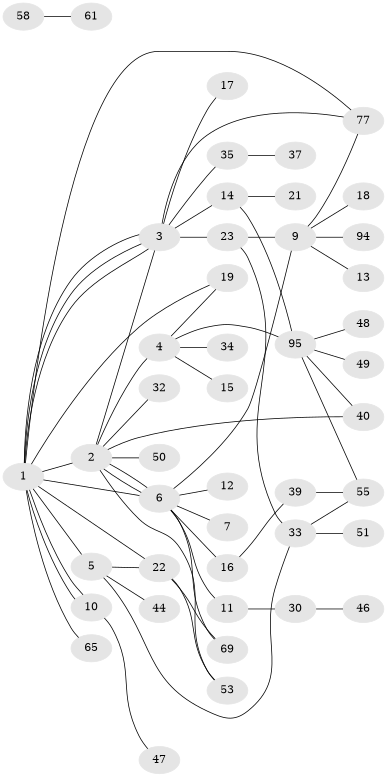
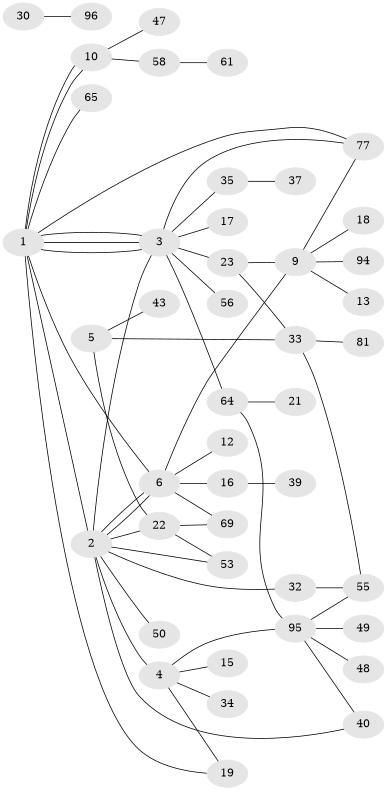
edge "10" -- "58": added
node "14": label "14" -> "64"
node "56": added
edge "39" -- "55": now "32" -- "55"
edge "1" -- "5": removed
edge "1" -- "22": now "2" -- "22"
node "7": removed
node "51": label "51" -> "81"
node "44": label "44" -> "43"
node "11": removed
node "46": label "46" -> "96"
